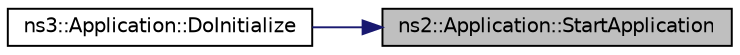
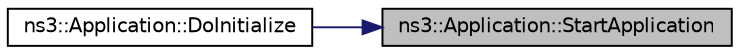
node "ns2::Application::StartApplication": label "ns2::Application::StartApplication" -> "ns3::Application::StartApplication"
